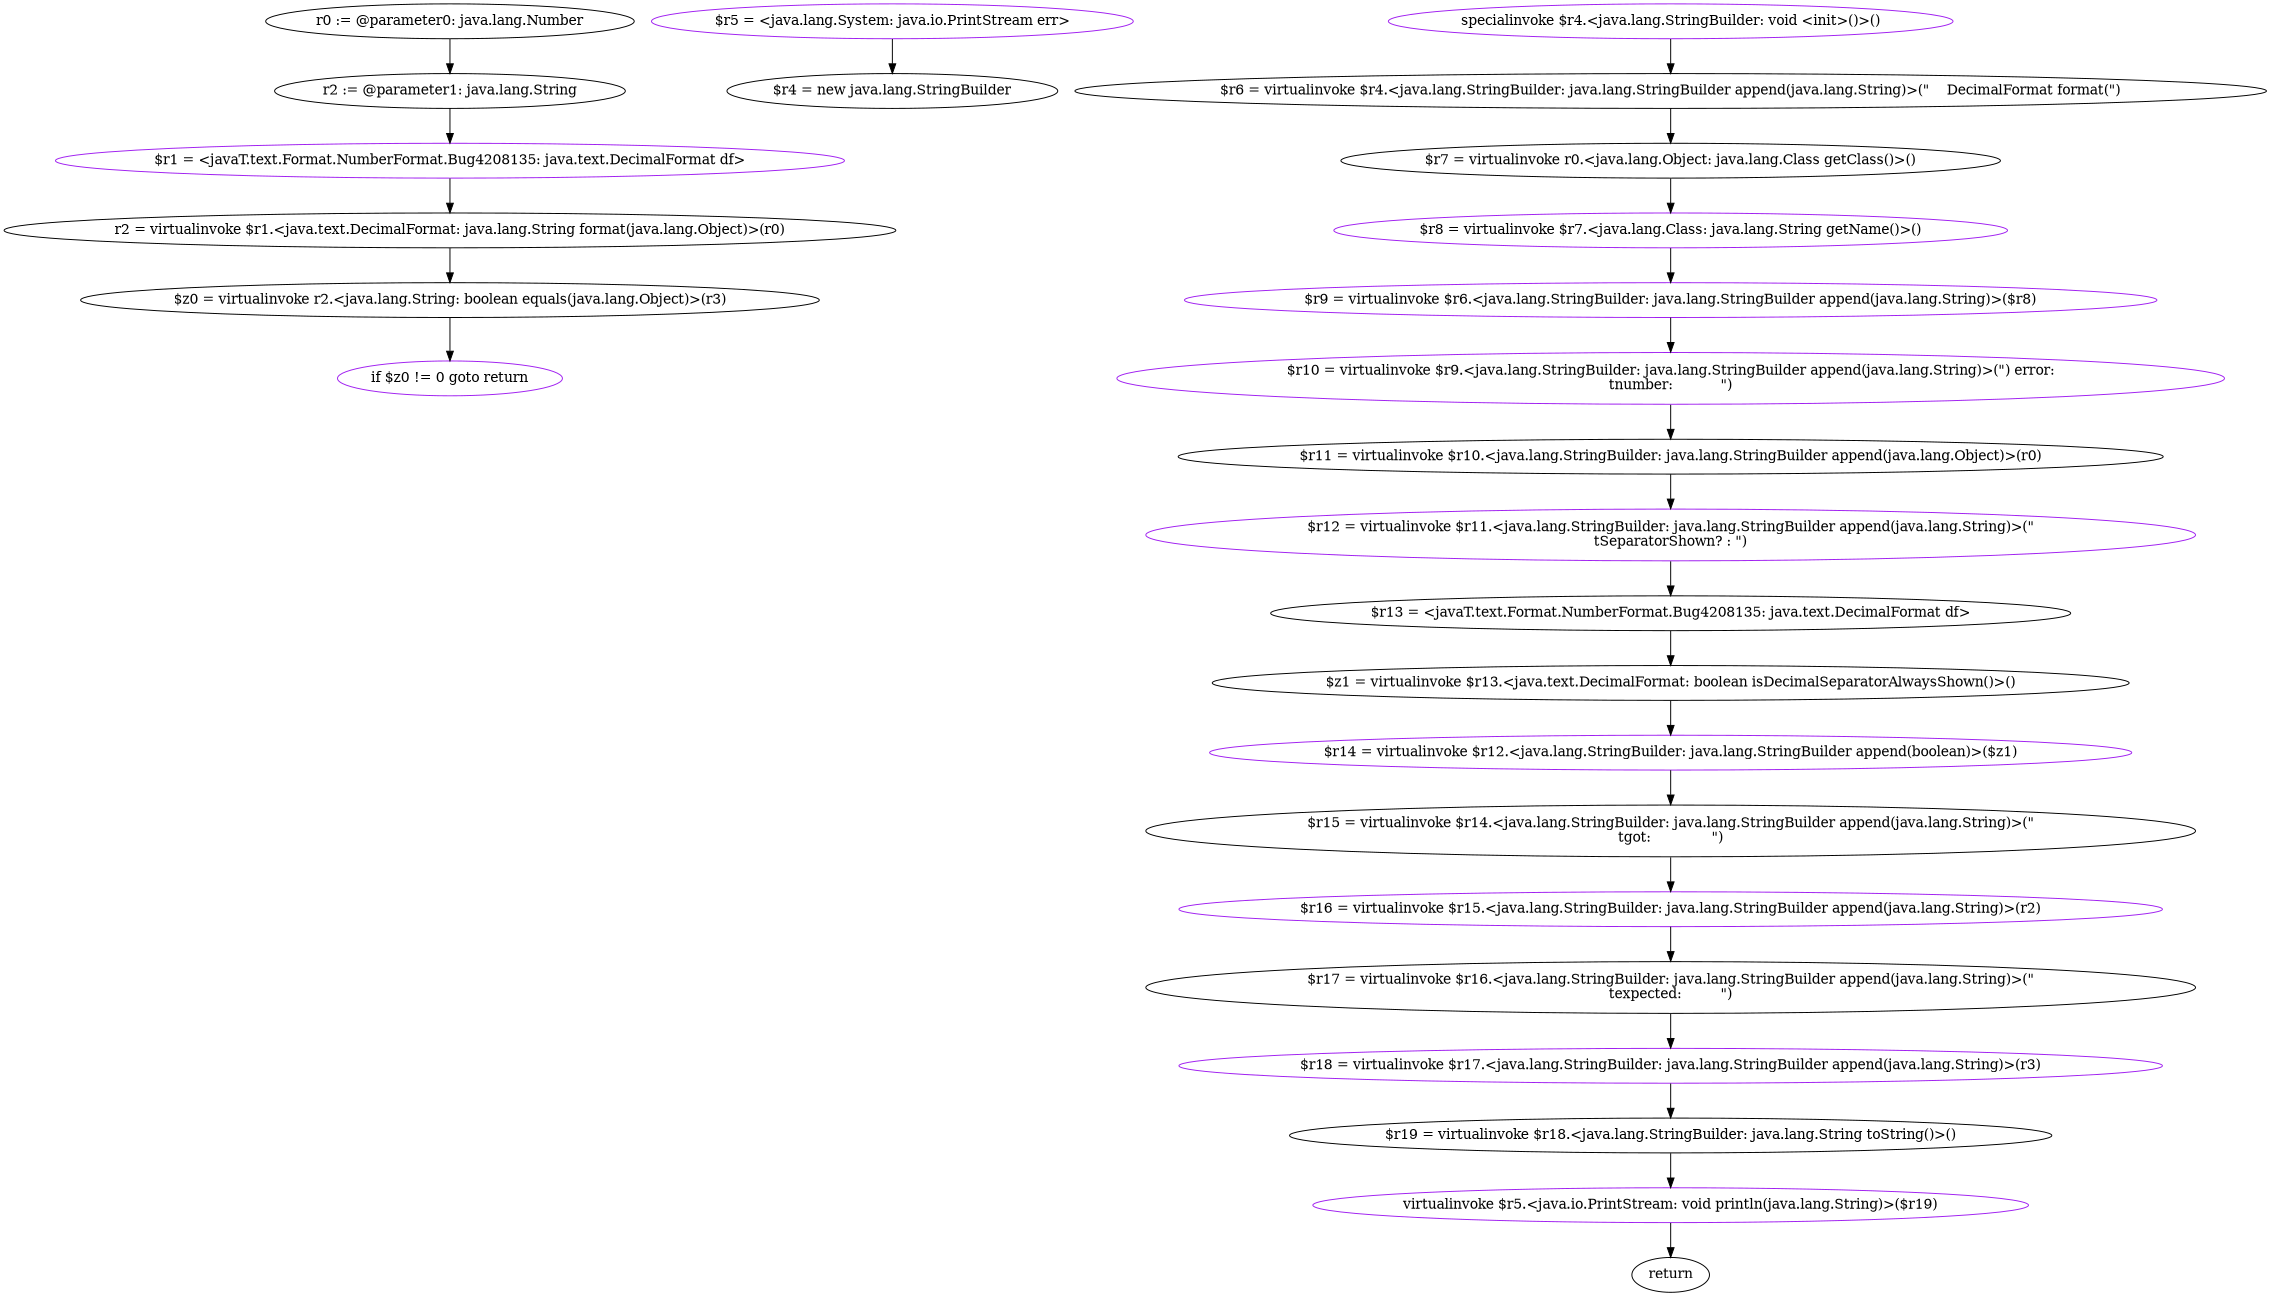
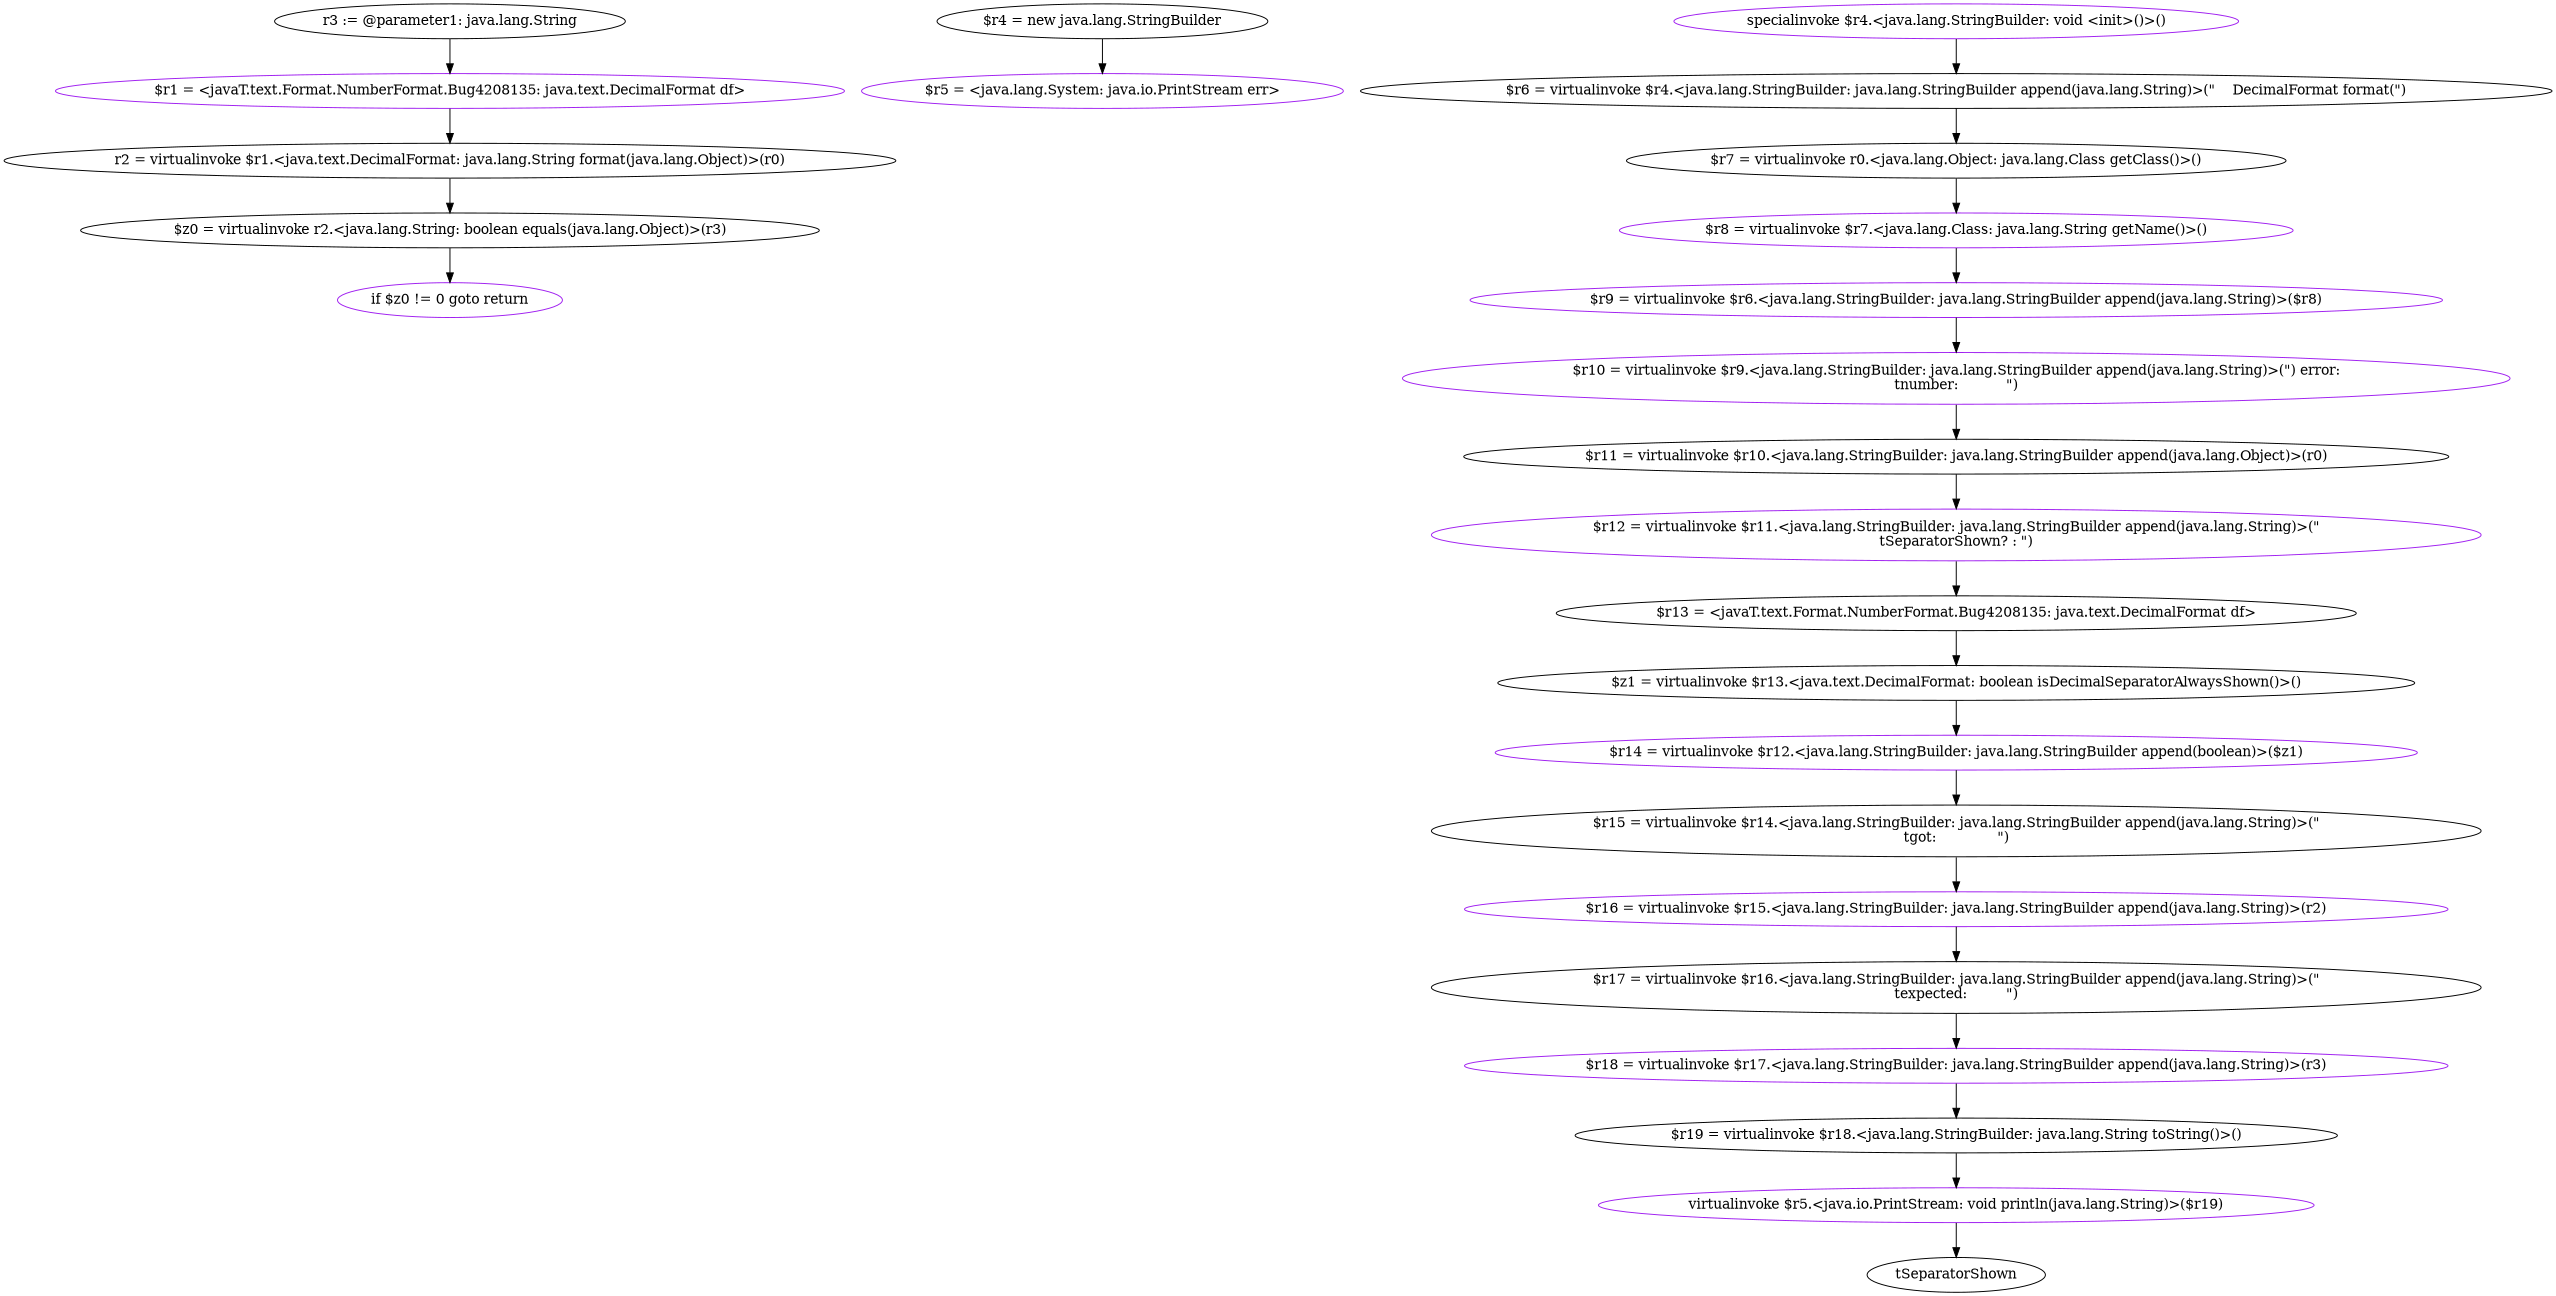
node "r0 := @parameter0: java.lang.Number": removed
edge "$r5 = <java.lang.System: java.io.PrintStream err>" -> "$r4 = new java.lang.StringBuilder": reversed
node "r2 := @parameter1: java.lang.String": label "r2 := @parameter1: java.lang.String" -> "r3 := @parameter1: java.lang.String"
node "return": label "return" -> "tSeparatorShown"
